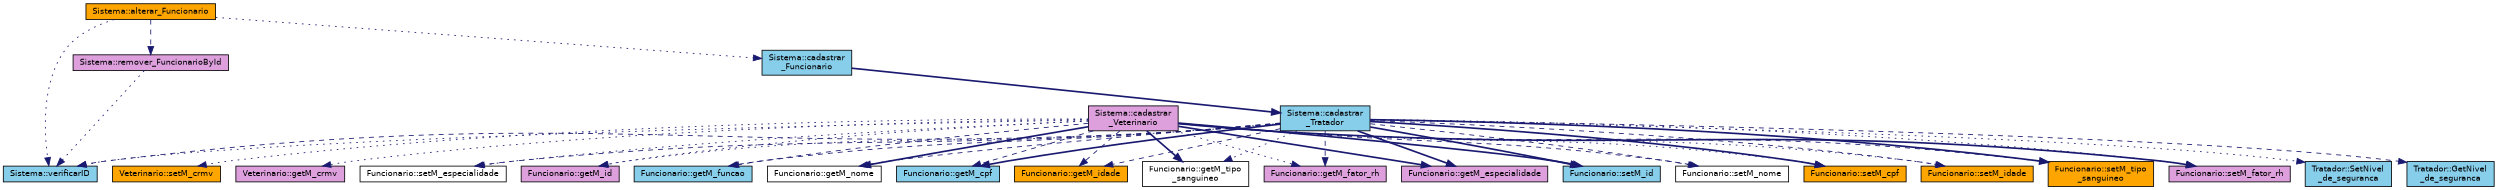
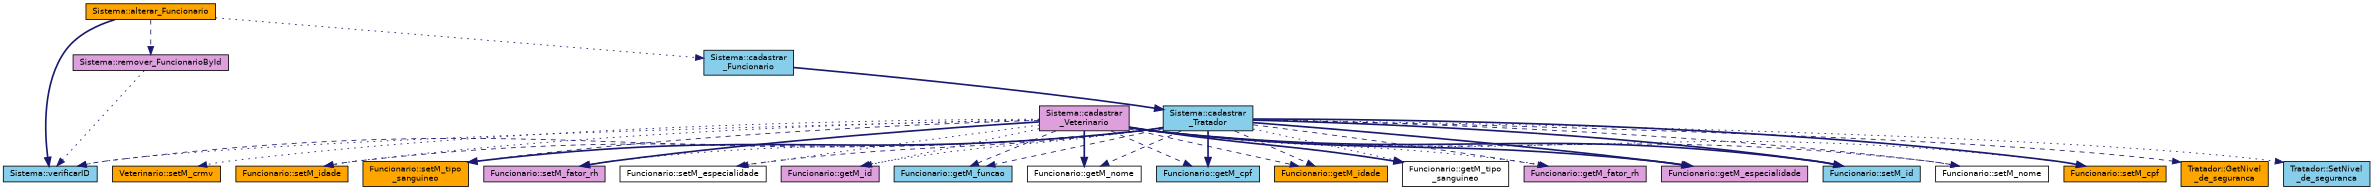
edge "Sistema::alterar_Funcionario" -> "Sistema::verificarID": style dotted -> bold
node "Veterinario::getM_crmv": removed
node "Tratador::GetNivel _de_seguranca": fillcolor skyblue -> orange
